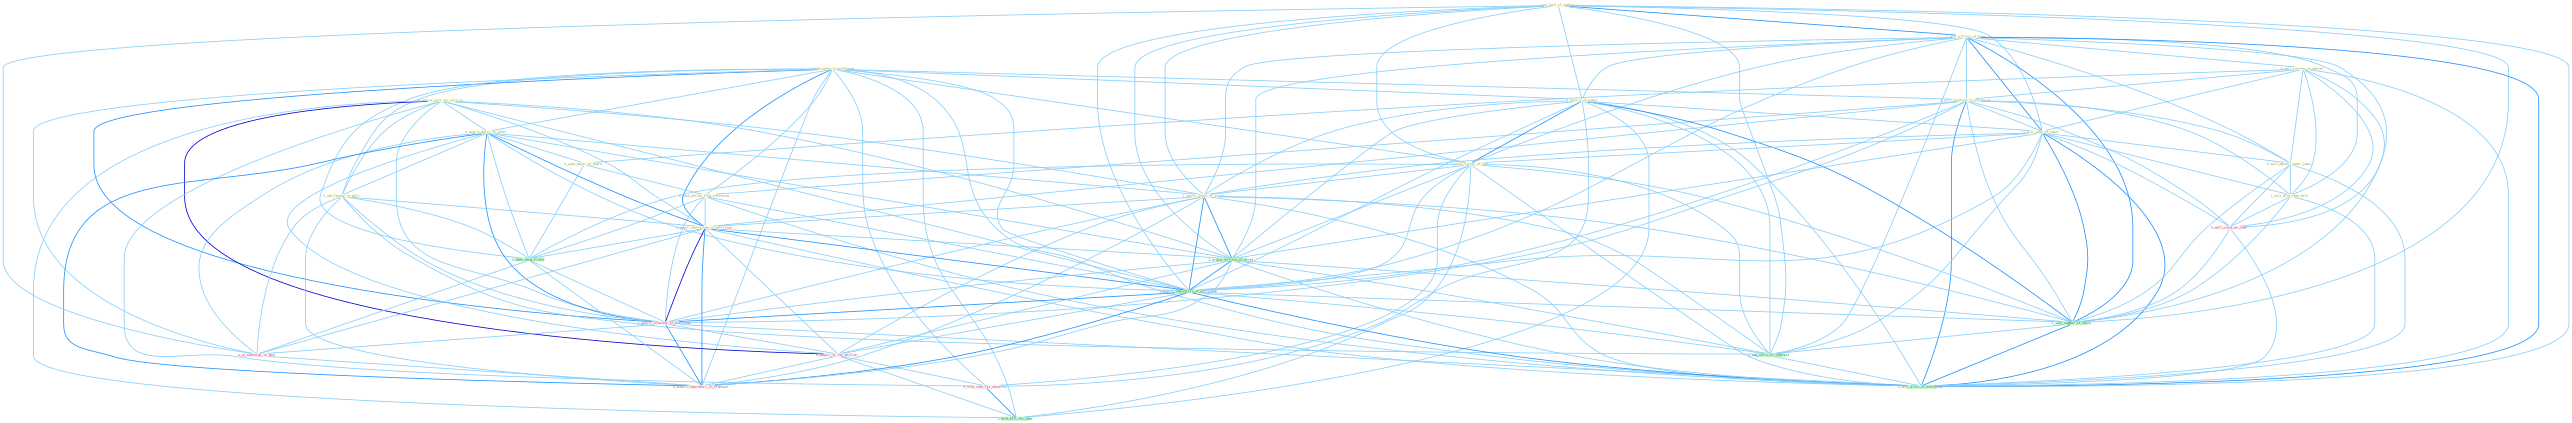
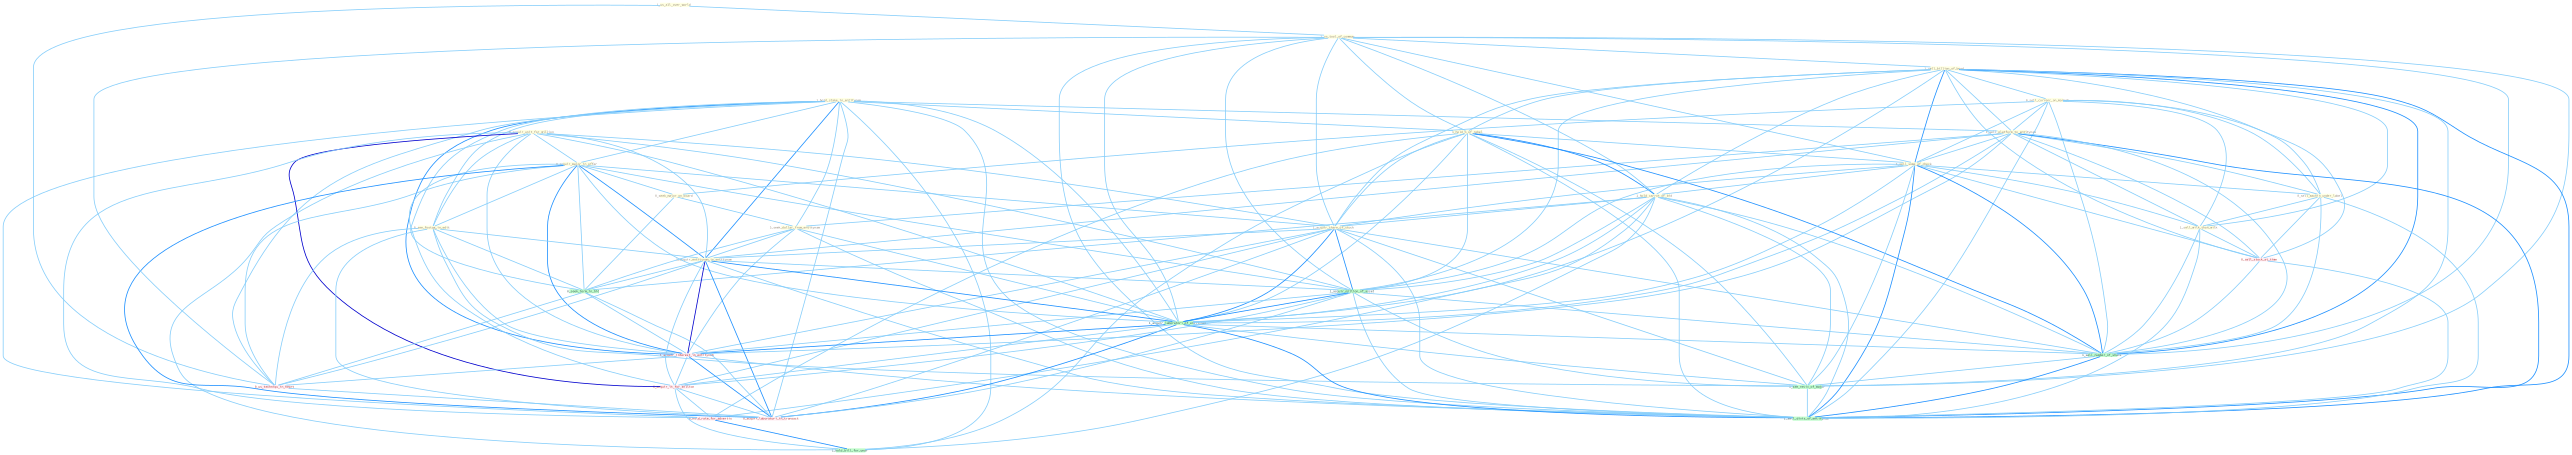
node "1_us_all_over_world": added
edge "1_us_tool_of_commun" -- "1_sell_billion_of_bond": color #1e90ff -> #87cefa
edge "1_hold_stake_in_entitynam" -- "1_hold_carrot_of_bid": removed
node "0_us_techniqu_in_tool": label "0_us_techniqu_in_tool" -> "0_us_techniqu_in_heart"
node "1_see_reviv_of_interest": label "1_see_reviv_of_interest" -> "1_see_reviv_of_major"
